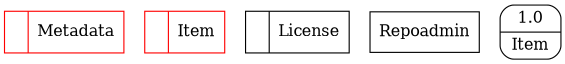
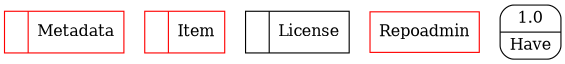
node "Repoadmin": color black -> red
node "1.0": text "Item" -> "Have"
